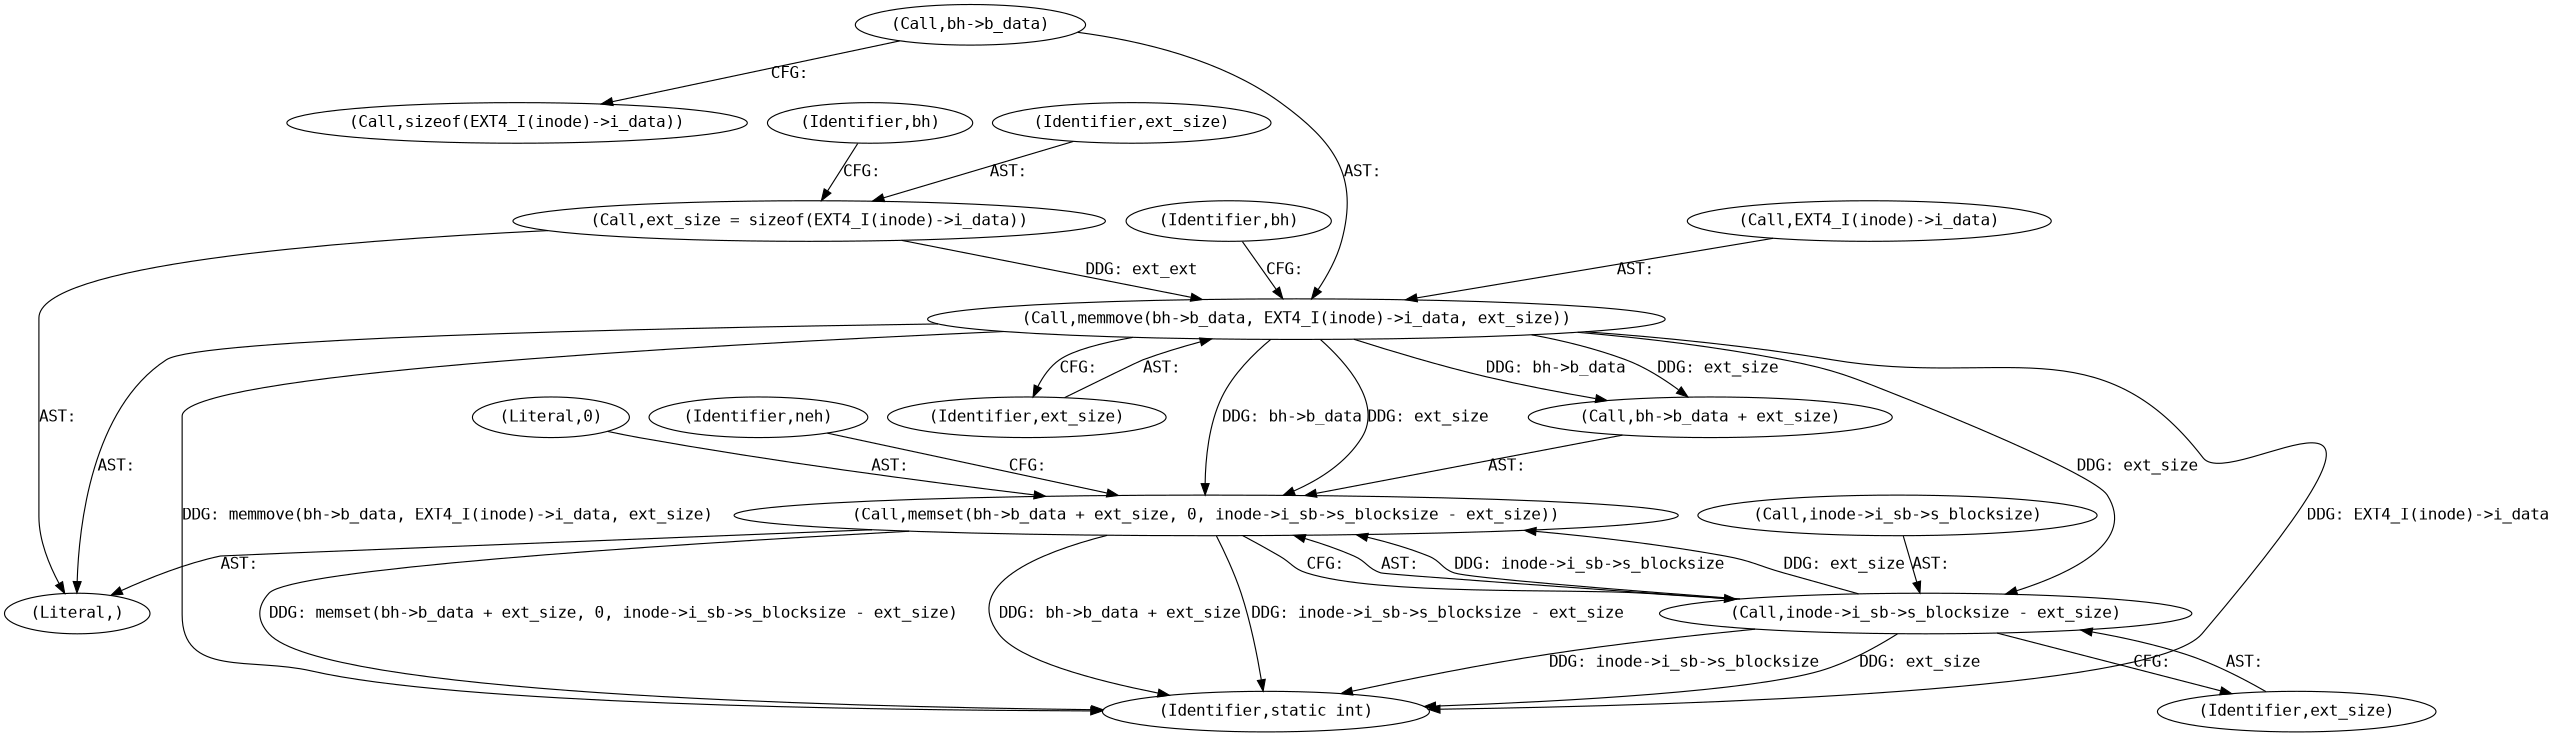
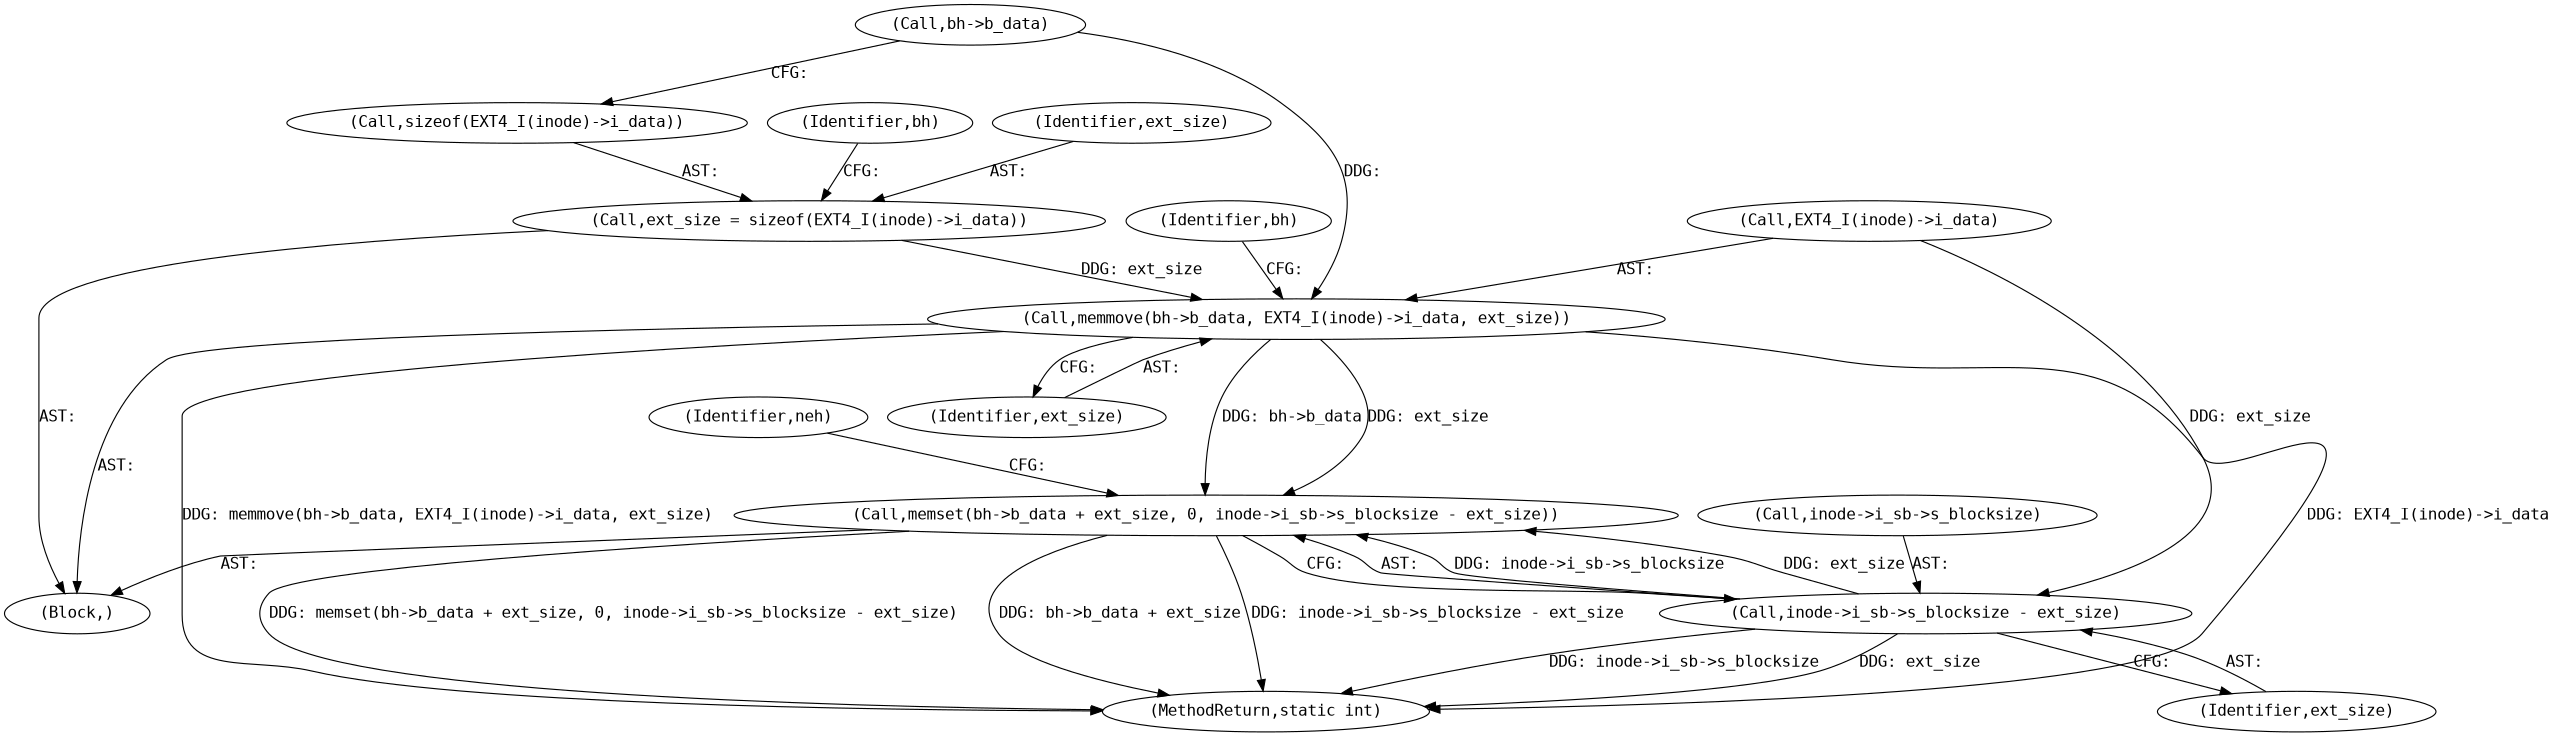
edge "(Call,sizeof(EXT4_I(inode)->i_data))" -> "(Call,ext_size = sizeof(EXT4_I(inode)->i_data))": added, label "AST:"
edge "(Call,bh->b_data)" -> "(Call,memmove(bh->b_data, EXT4_I(inode)->i_data, ext_size))": label "AST: " -> "DDG: "
edge "(Call,ext_size = sizeof(EXT4_I(inode)->i_data))" -> "(Call,memmove(bh->b_data, EXT4_I(inode)->i_data, ext_size))": label "DDG: ext_ext" -> "DDG: ext_size"
edge "(Call,memmove(bh->b_data, EXT4_I(inode)->i_data, ext_size))" -> "(Call,inode->i_sb->s_blocksize - ext_size)": now "(Call,EXT4_I(inode)->i_data)" -> "(Call,inode->i_sb->s_blocksize - ext_size)"
node "(Literal,0)": removed
node "(Call,bh->b_data + ext_size)": removed
node "(Literal,)": label "(Literal,)" -> "(Block,)"
node "(Identifier,static int)": label "(Identifier,static int)" -> "(MethodReturn,static int)"
